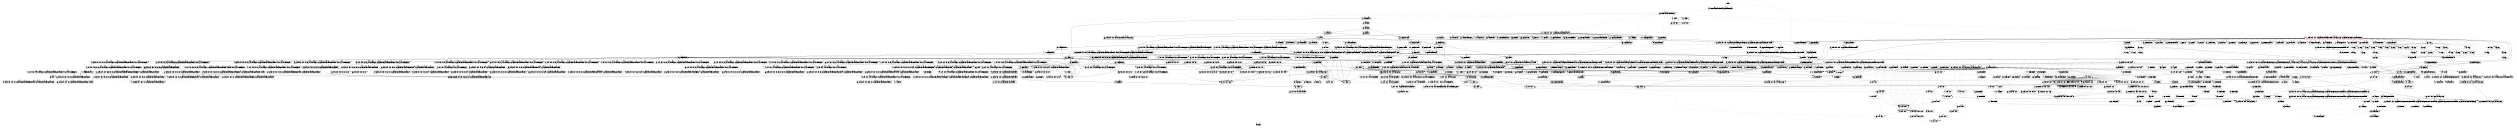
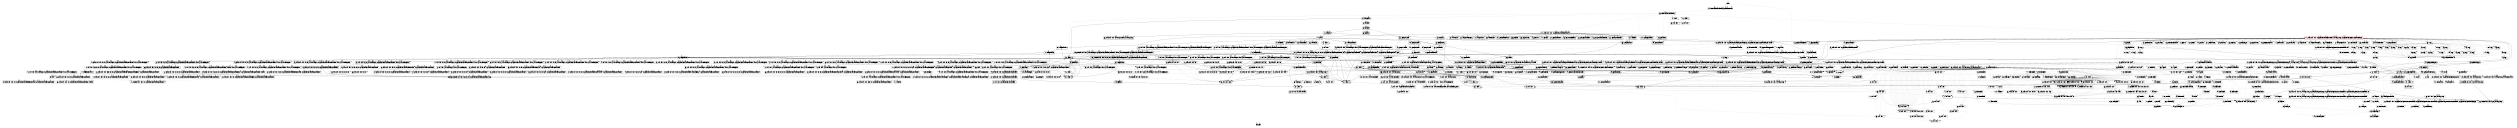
node "70: setType": removed
node "51: double": label "51: double" -> "51: wrap"
